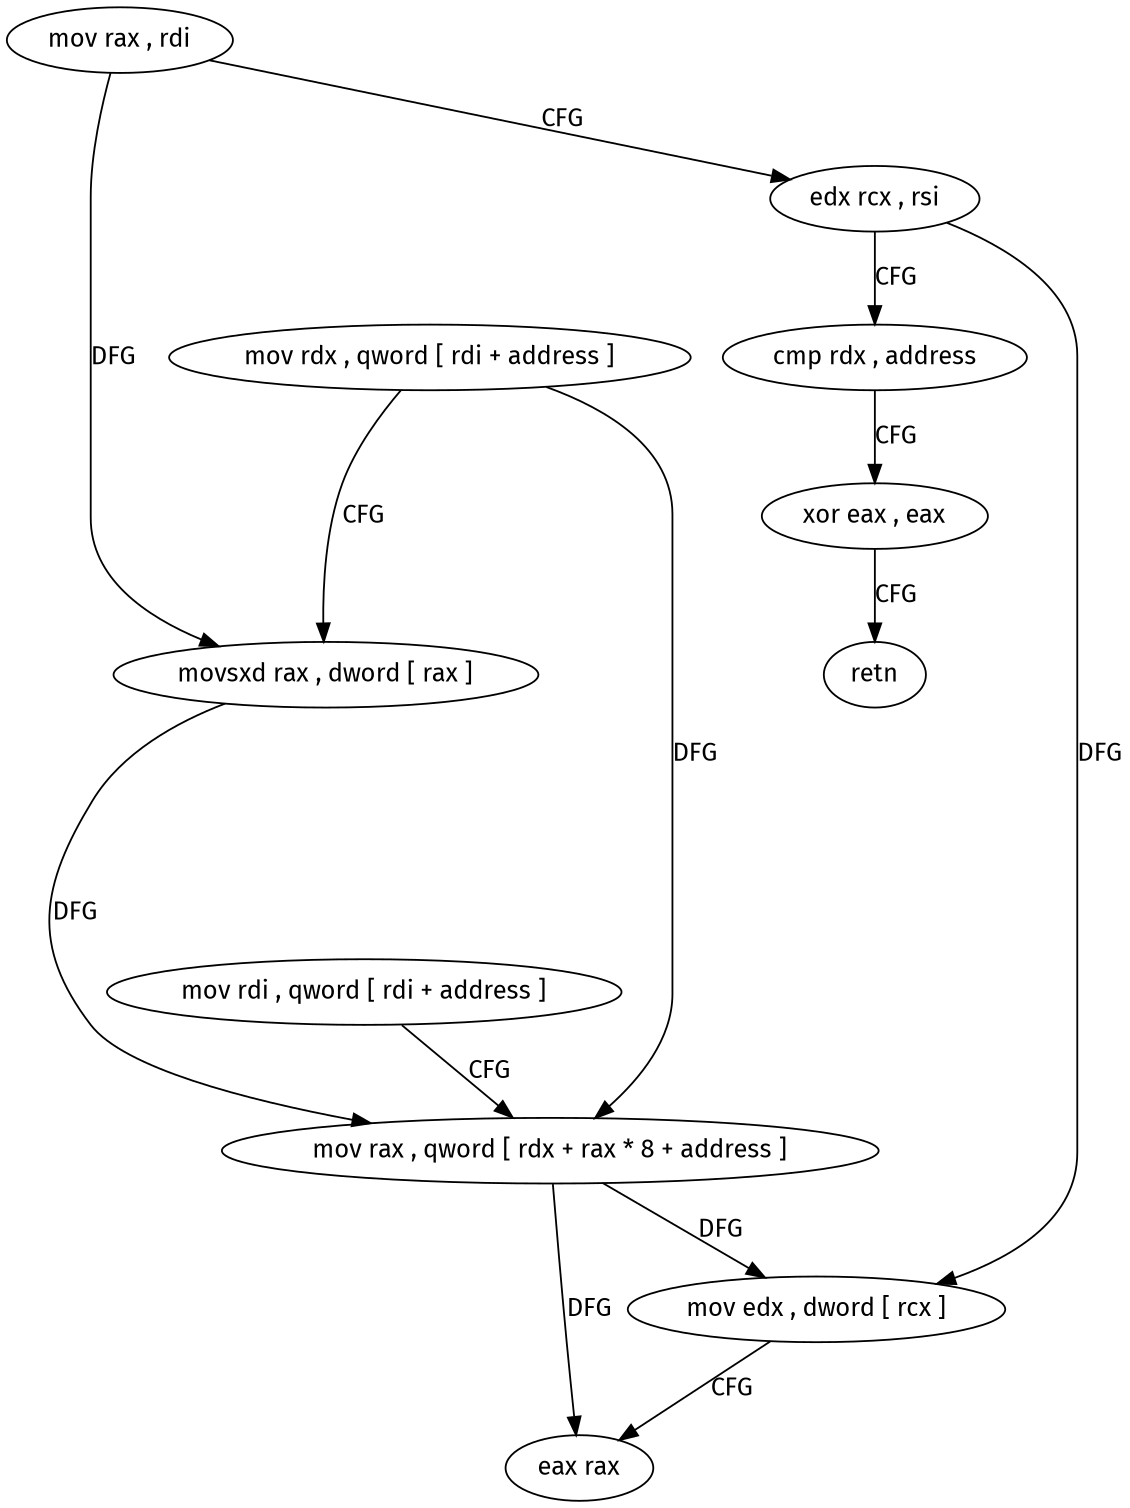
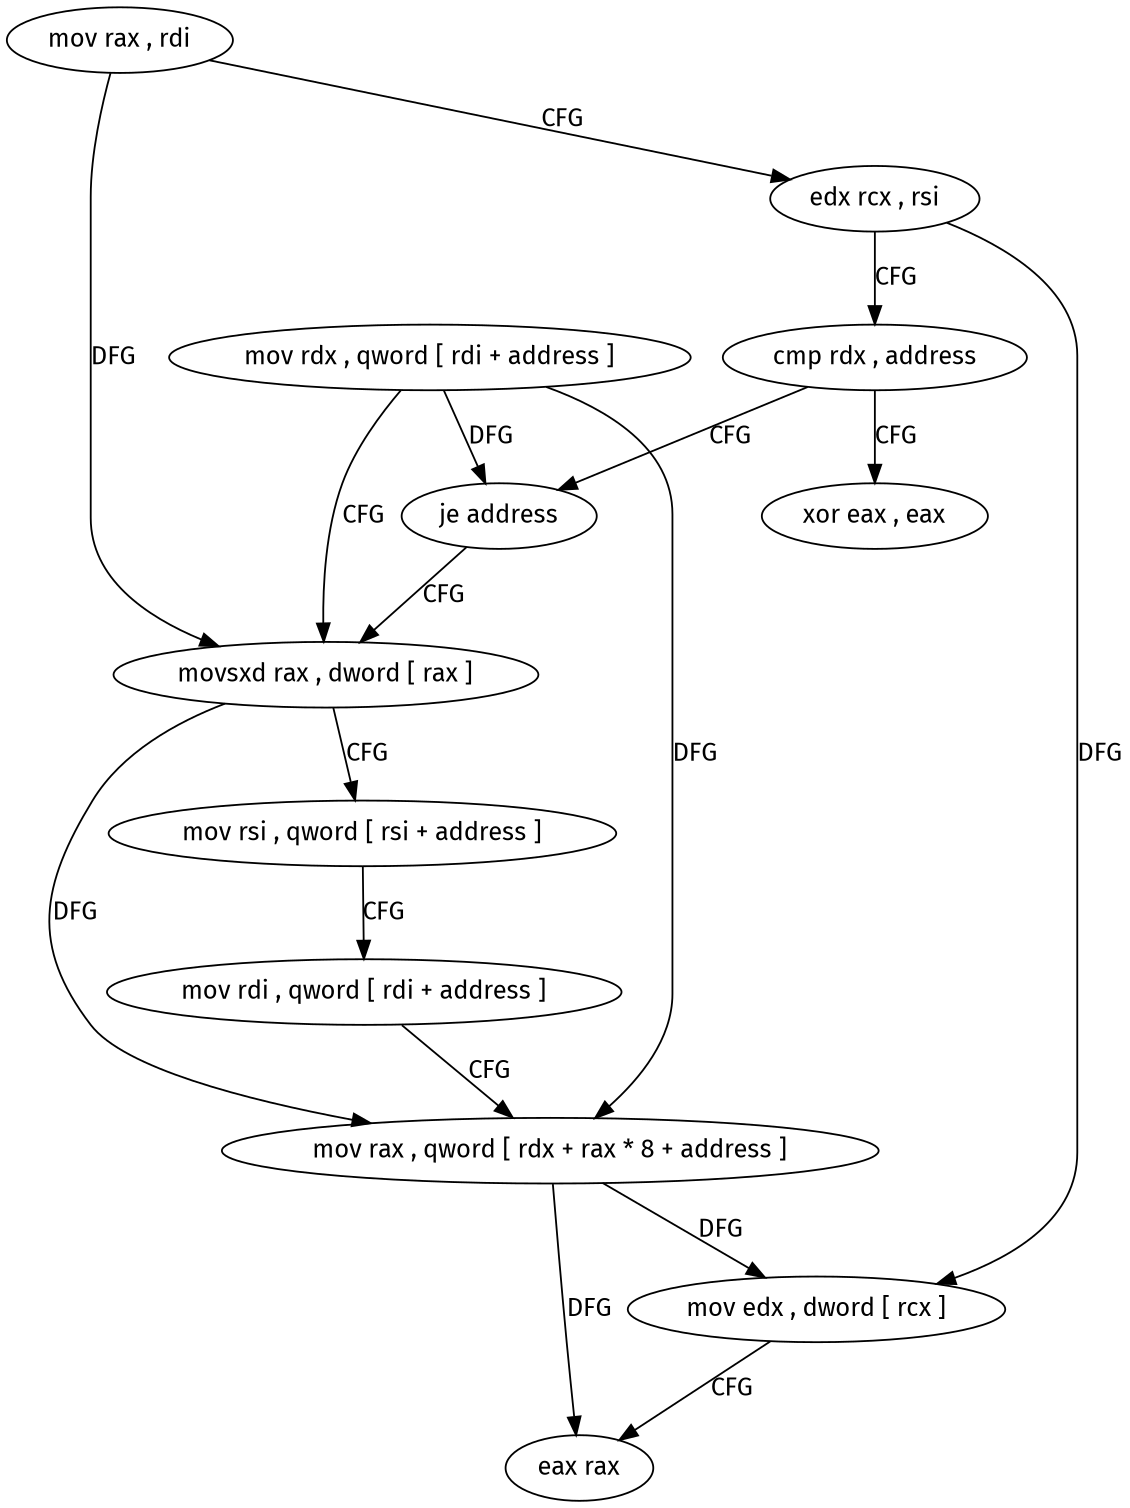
node "je address": added
node "retn": removed
node "mov rsi , qword [ rsi + address ]": added
